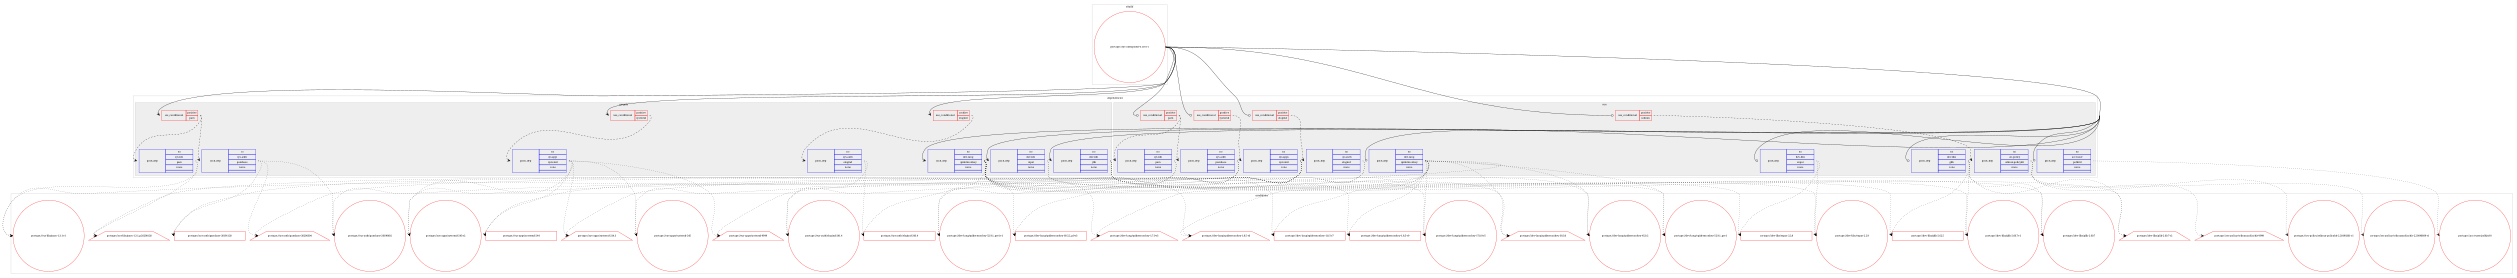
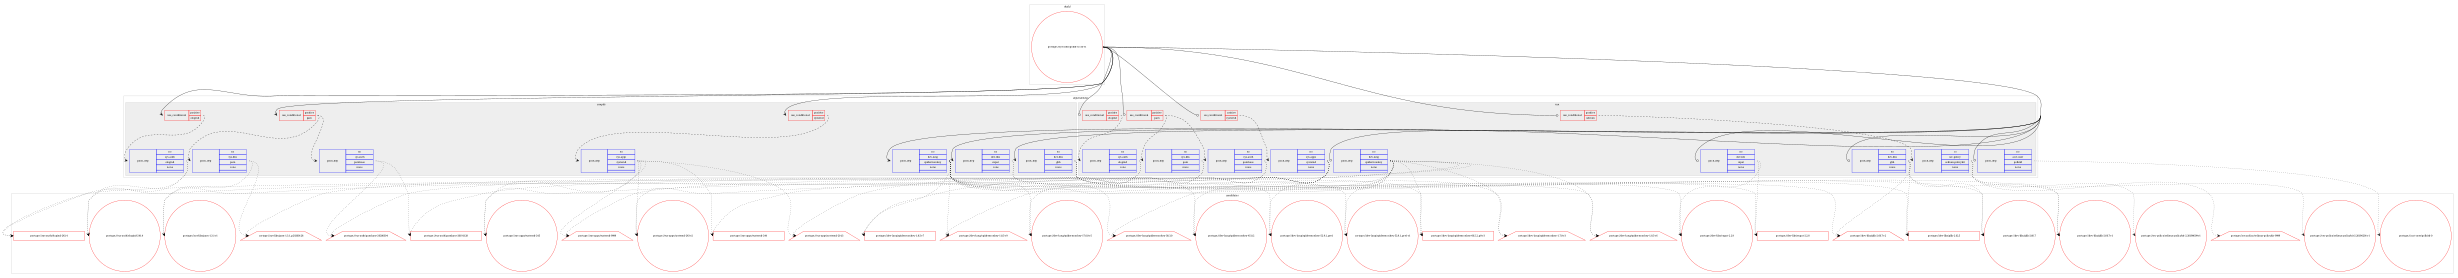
node "portage://sys-auth/pambase-20190402": removed
node "portage://dev-lang/spidermonkey-1.8.5-r9": shape box -> trapezium
